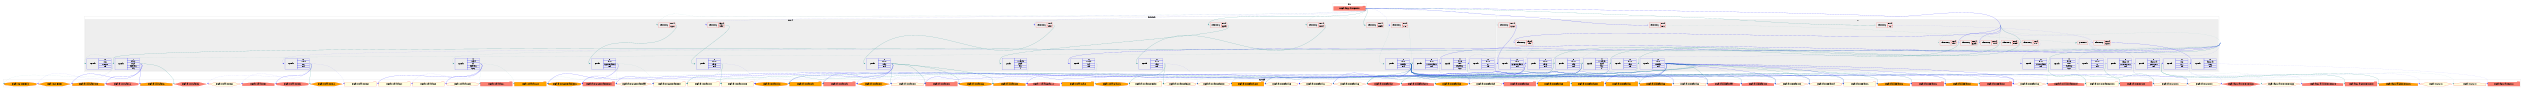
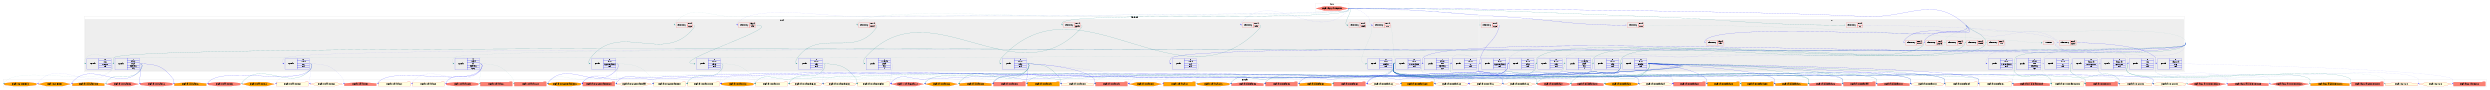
node "portage://net-analyzer/icinga2-2.11.2": shape folder -> hexagon
node "portage://sys-devel/flex-2.6.3-r1": fillcolor lightyellow -> salmon
node "portage://sys-devel/flex-2.6.4-r1": fillcolor orange -> salmon
node "portage://dev-libs/libressl-2.6.5": shape octagon -> hexagon
node "portage://www-servers/apache-2.4.41": shape house -> hexagon
node "portage://dev-db/postgresql-9.4.24": label "portage://dev-db/postgresql-9.4.24" -> "portage://dev-db/positive-9.4.24"
node "portage://dev-db/postgresql-9.6.14": shape folder -> house
node "portage://dev-db/postgresql-9.6.15": fillcolor orange -> salmon
node "portage://dev-db/postgresql-9.6.16": removed
node "portage://dev-db/postgresql-9999": shape house -> folder
node "portage://dev-db/postgresql-10.11": shape hexagon -> octagon
node "portage://dev-db/postgresql-10.9": shape octagon -> folder
node "portage://dev-db/postgresql-11.5": fillcolor orange -> salmon
node "portage://net-analyzer/monitoring-plugins-2.2-r2": fillcolor lightyellow -> salmon
